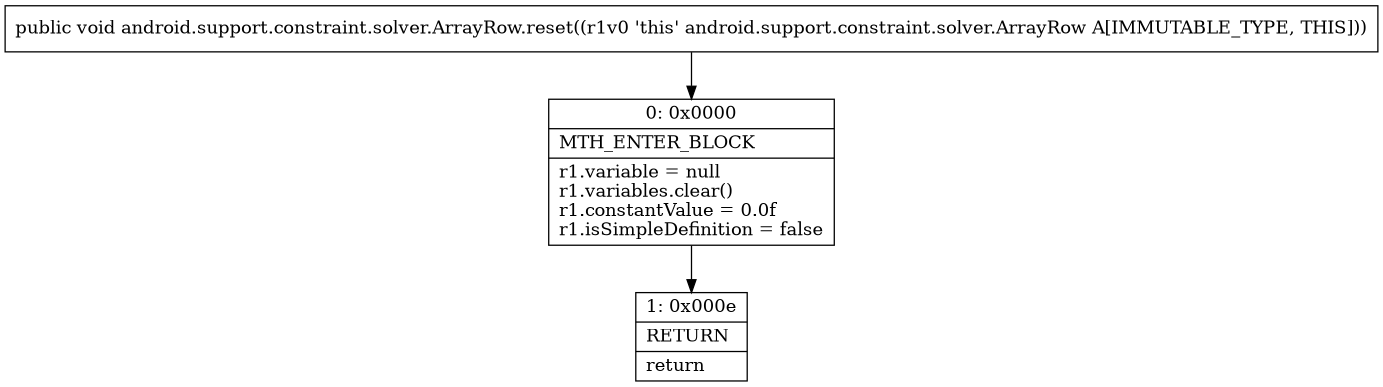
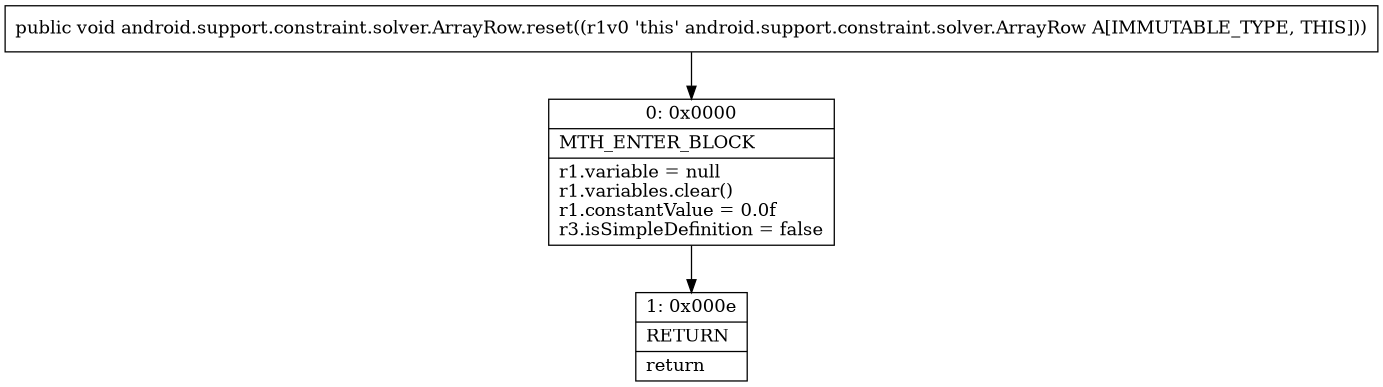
node "0: 0x0000": text "r1.isSimpleDefinition = false" -> "r3.isSimpleDefinition = false"
